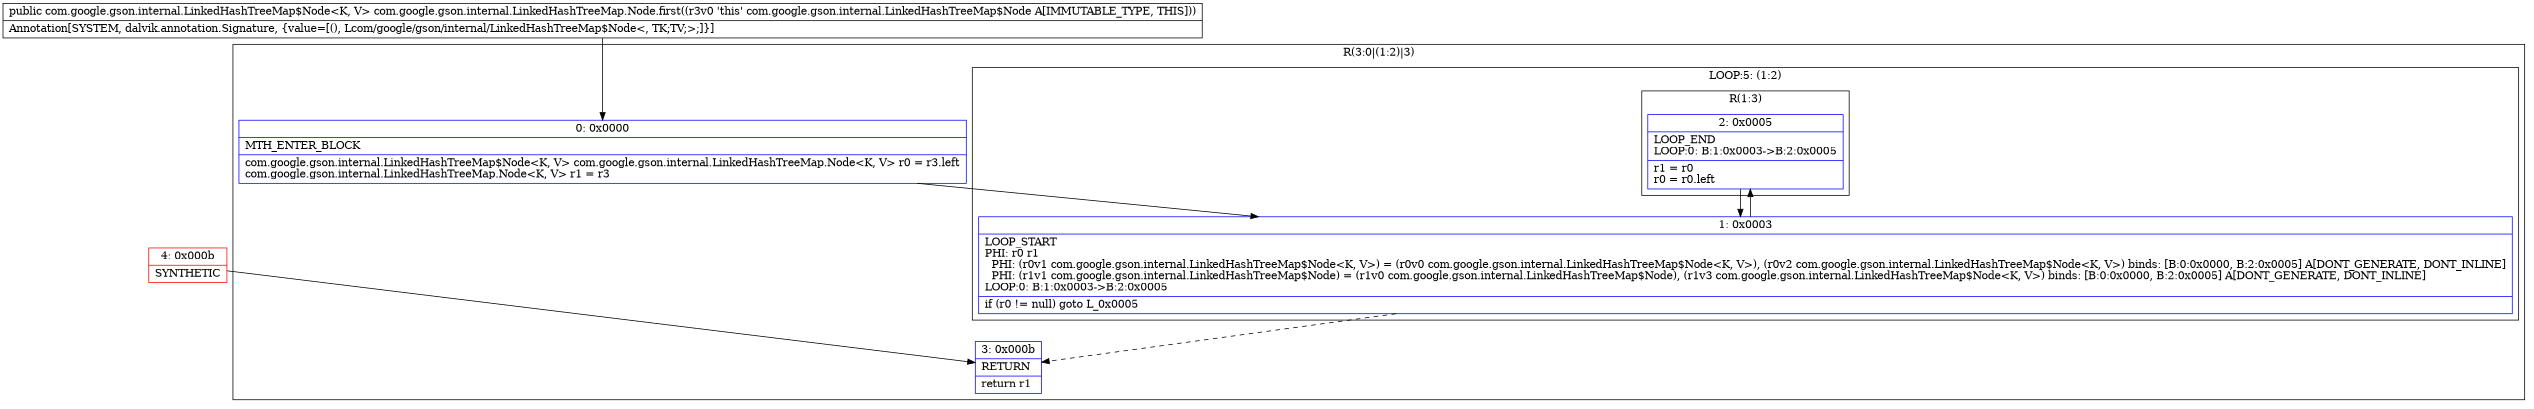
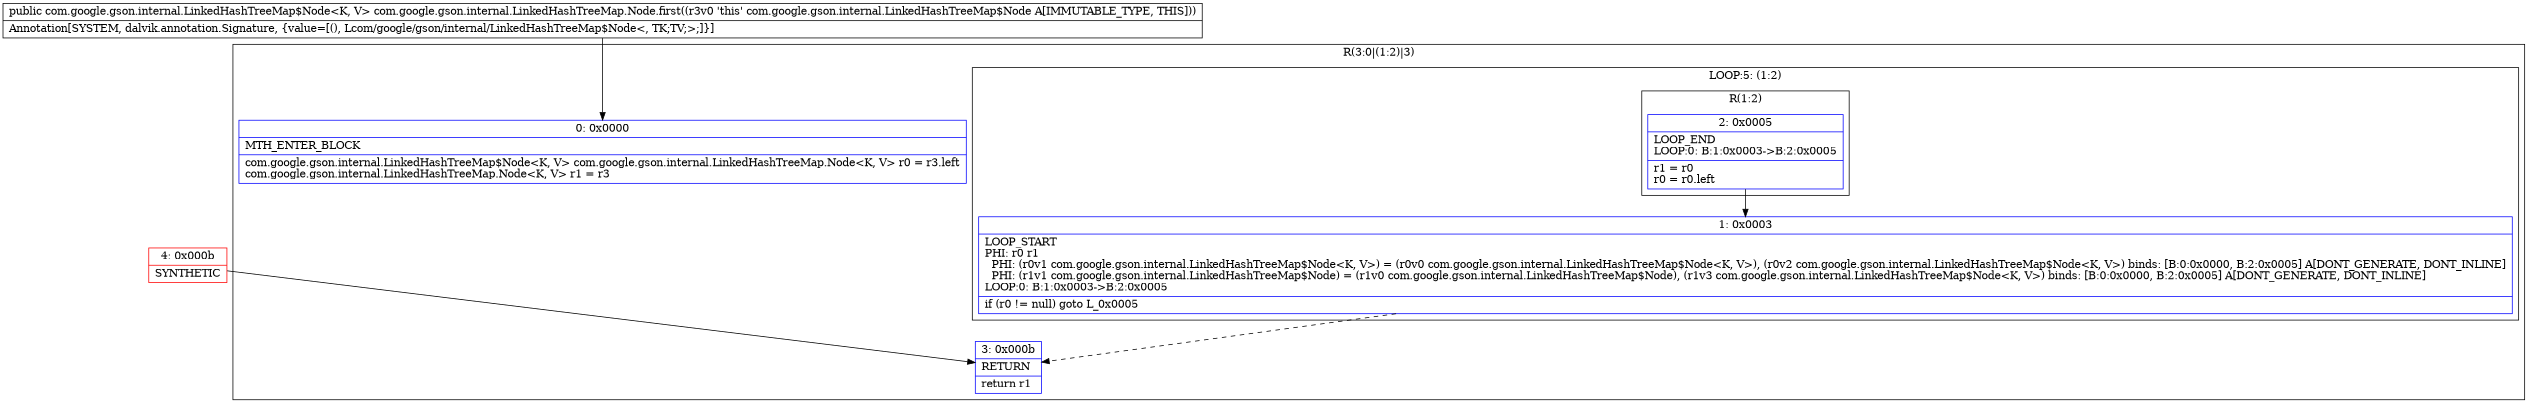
cluster "R(1:3)": label "R(1:3)" -> "R(1:2)"
edge "0: 0x0000" -> "1: 0x0003": removed
edge "1: 0x0003" -> "2: 0x0005": removed
